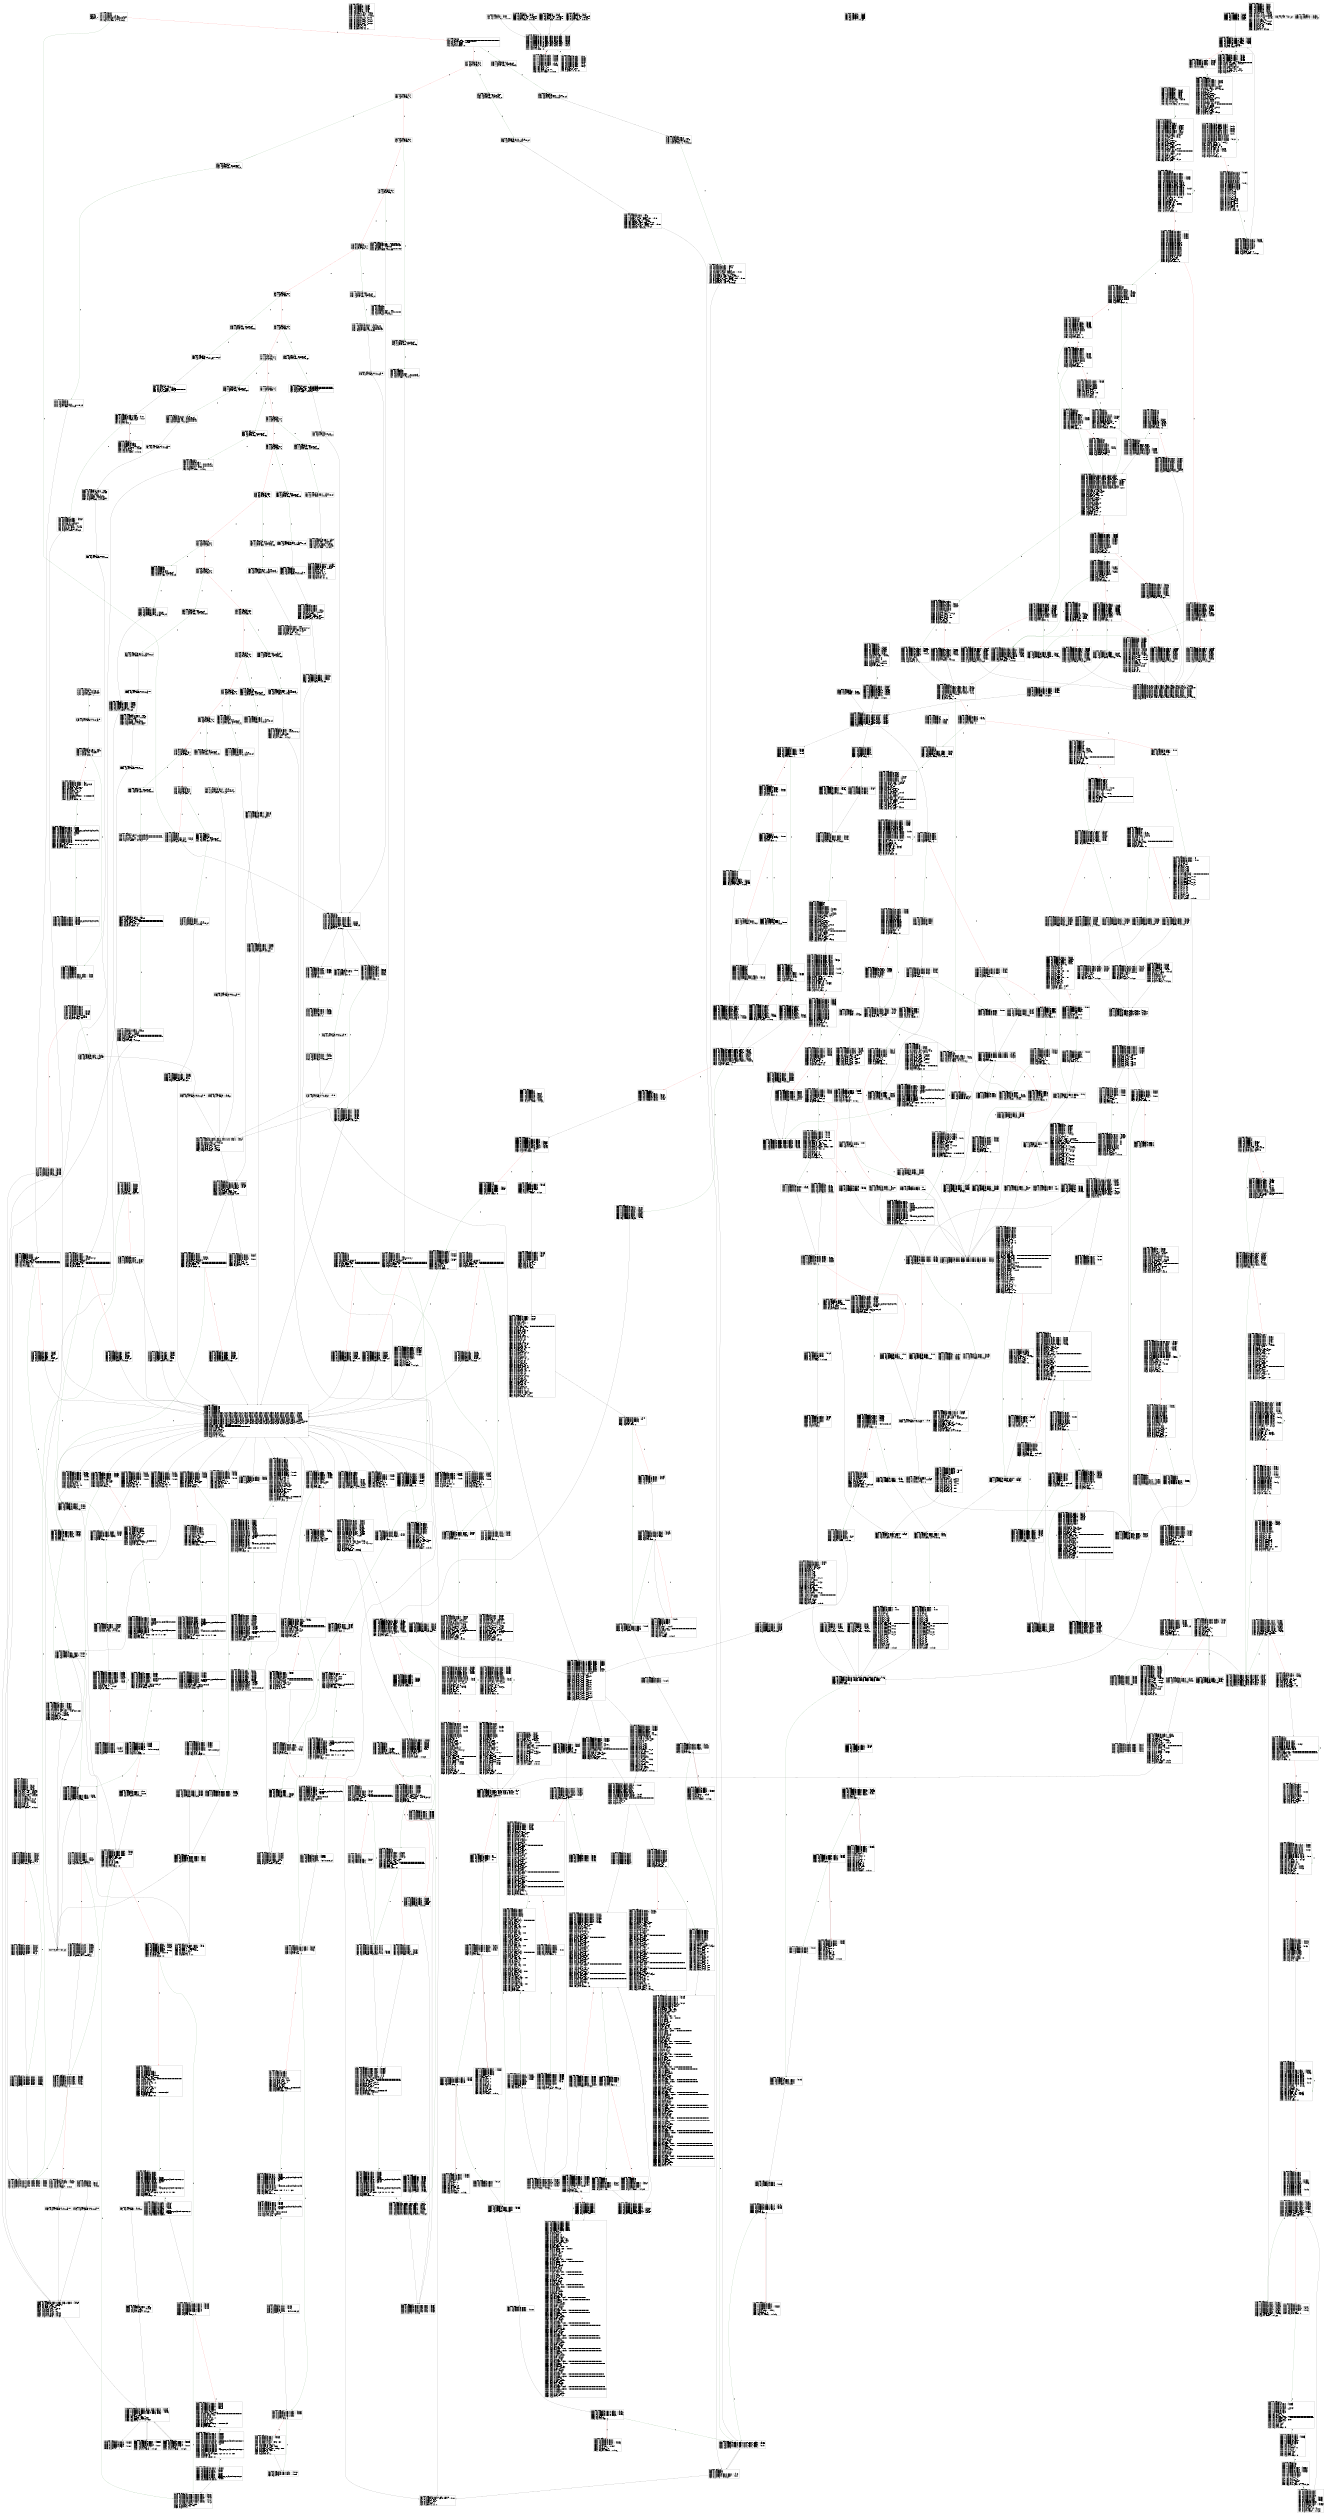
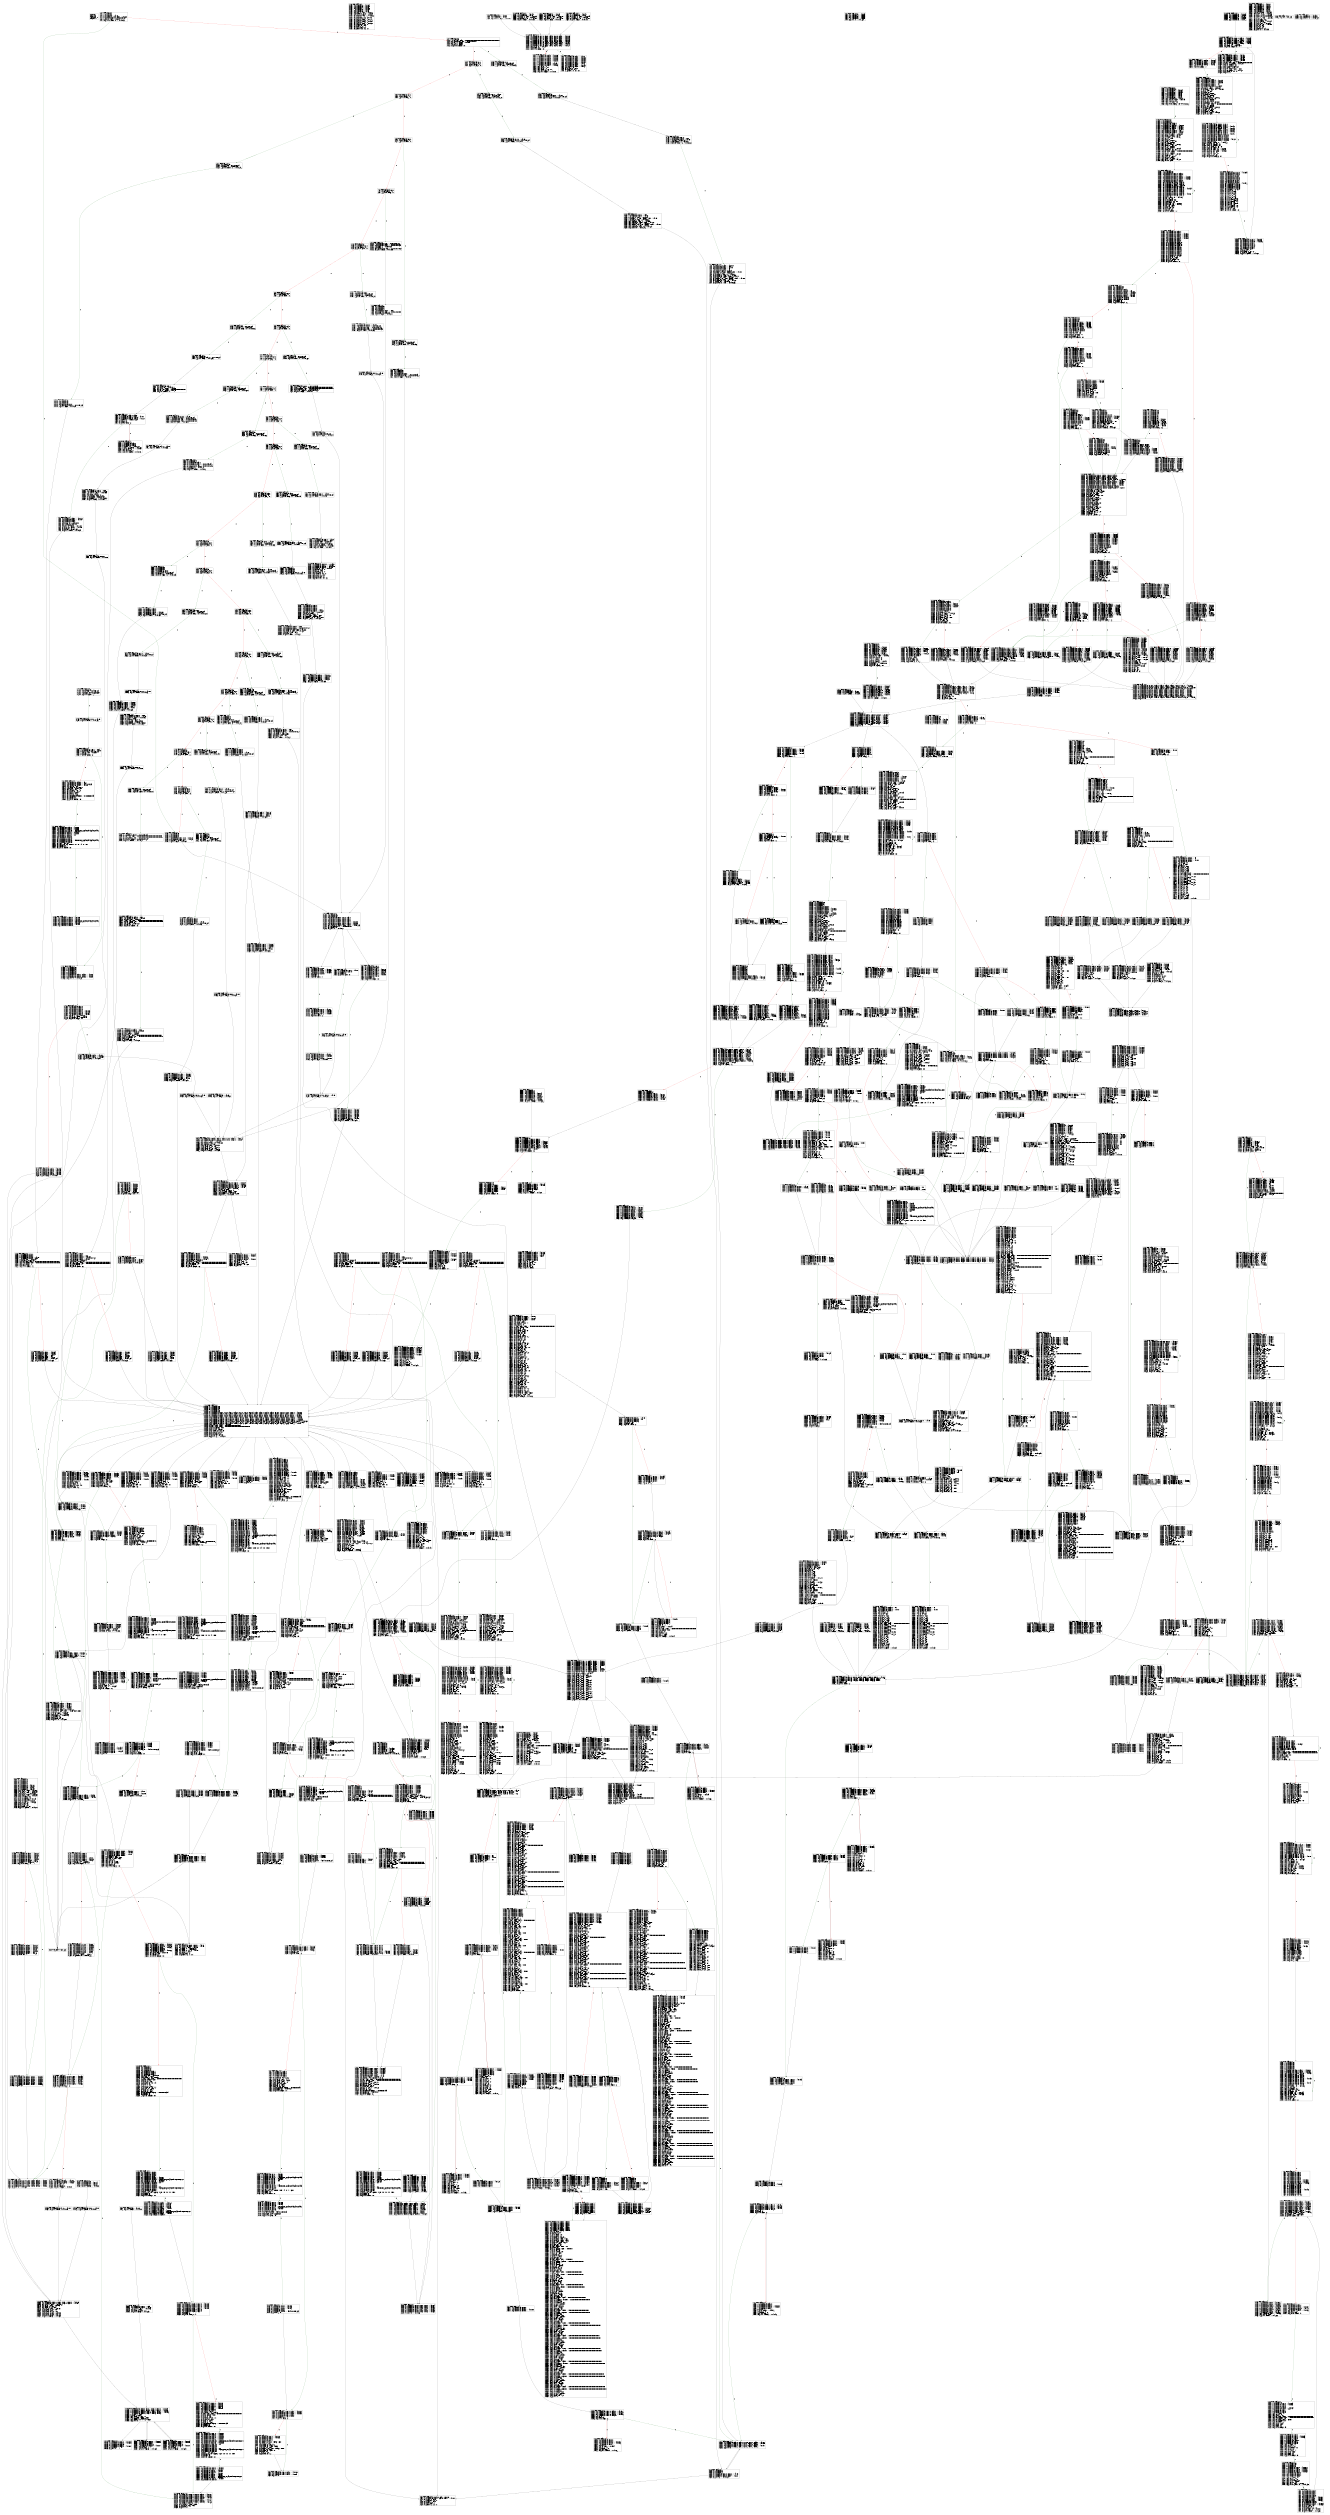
node "----- BLOCK ~3e64 ----- 0x3e64: .0 = STOP // STOPx4fa9": label "----- BLOCK ~3e64 ----- 0x3e64: .0 = STOP // STOPx4fa9" -> "----- BLOCK ~3e64 ----- 0x3e64: .0 = GAS // STOPx4fa9"
